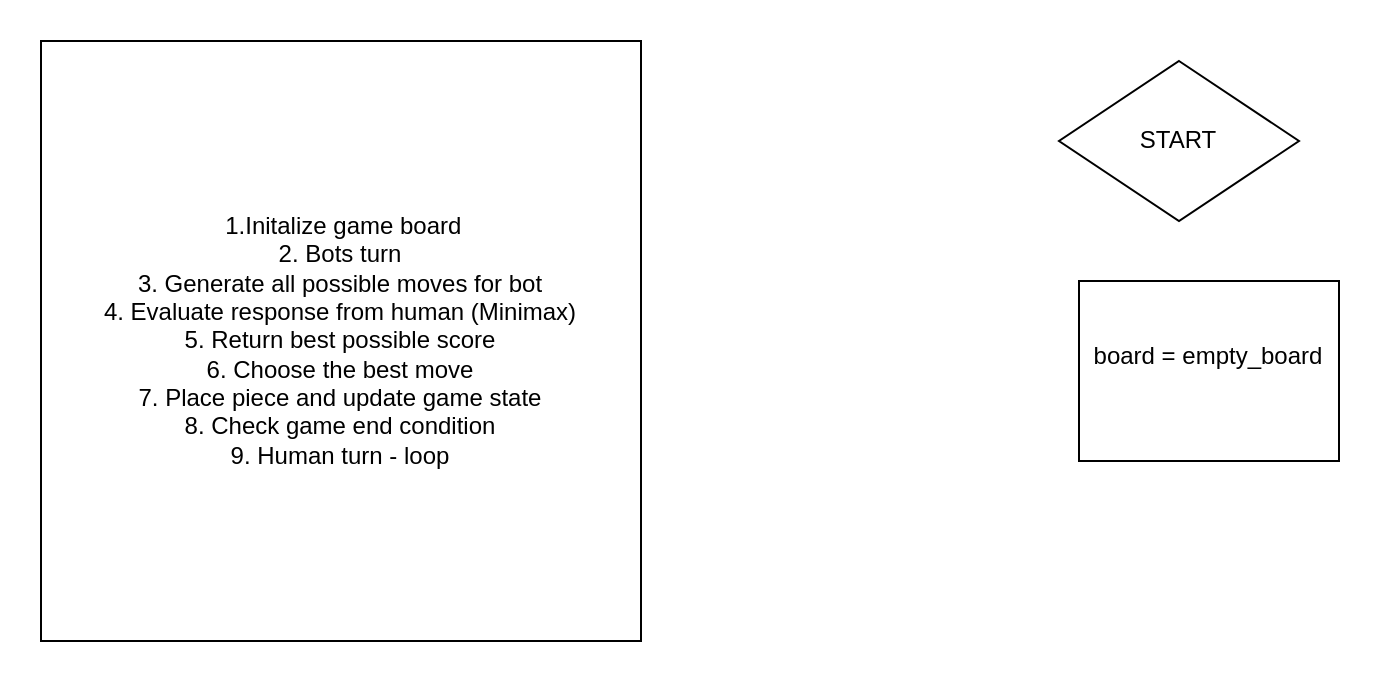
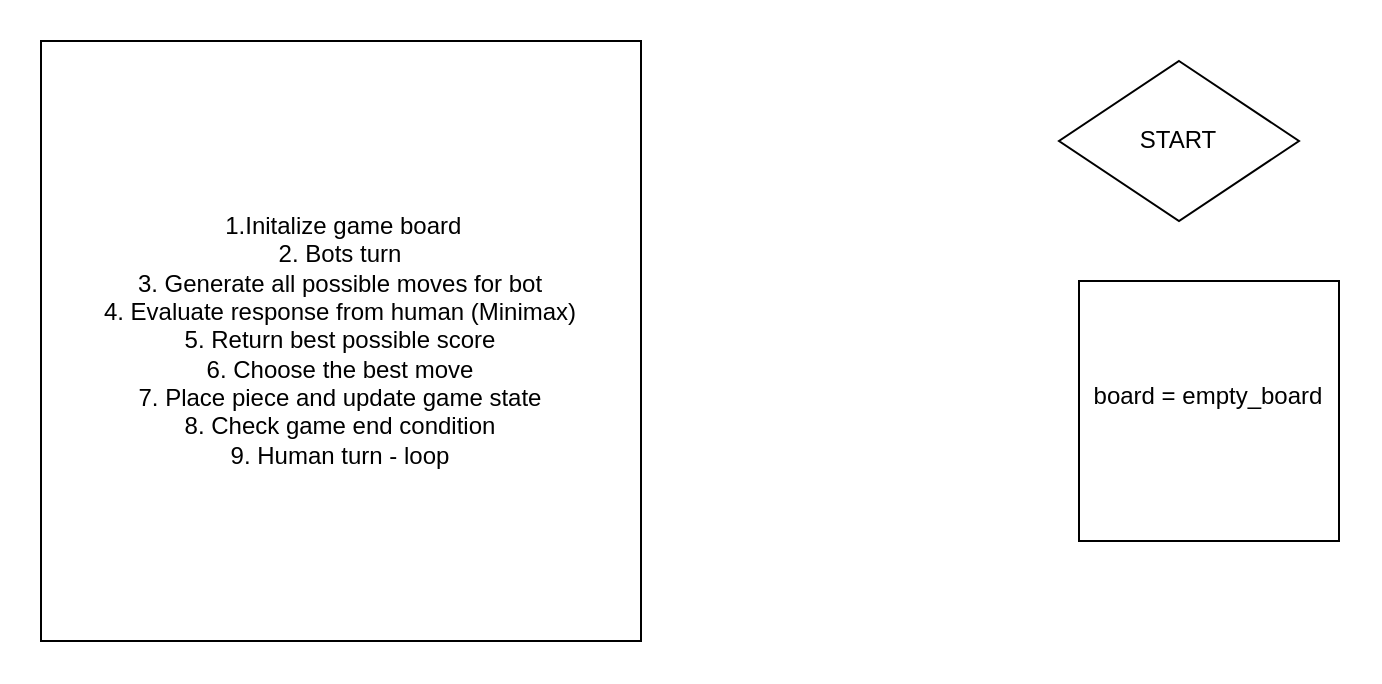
node "board = empty_board": size 260x180 -> 260x260
